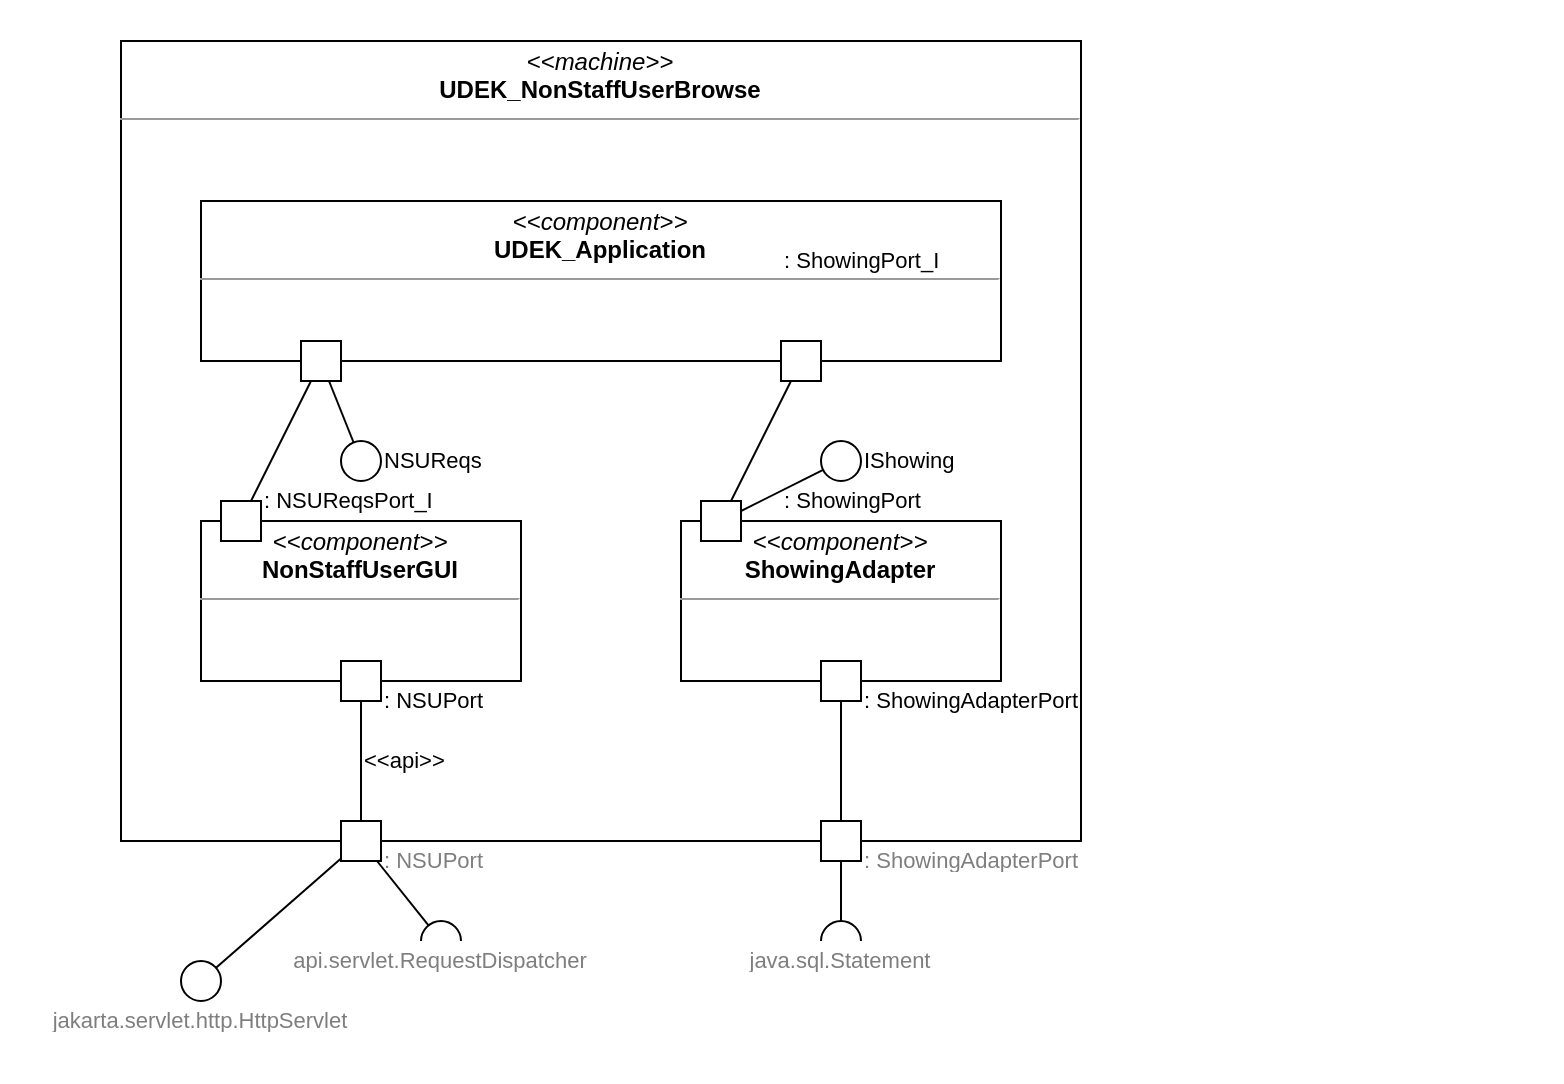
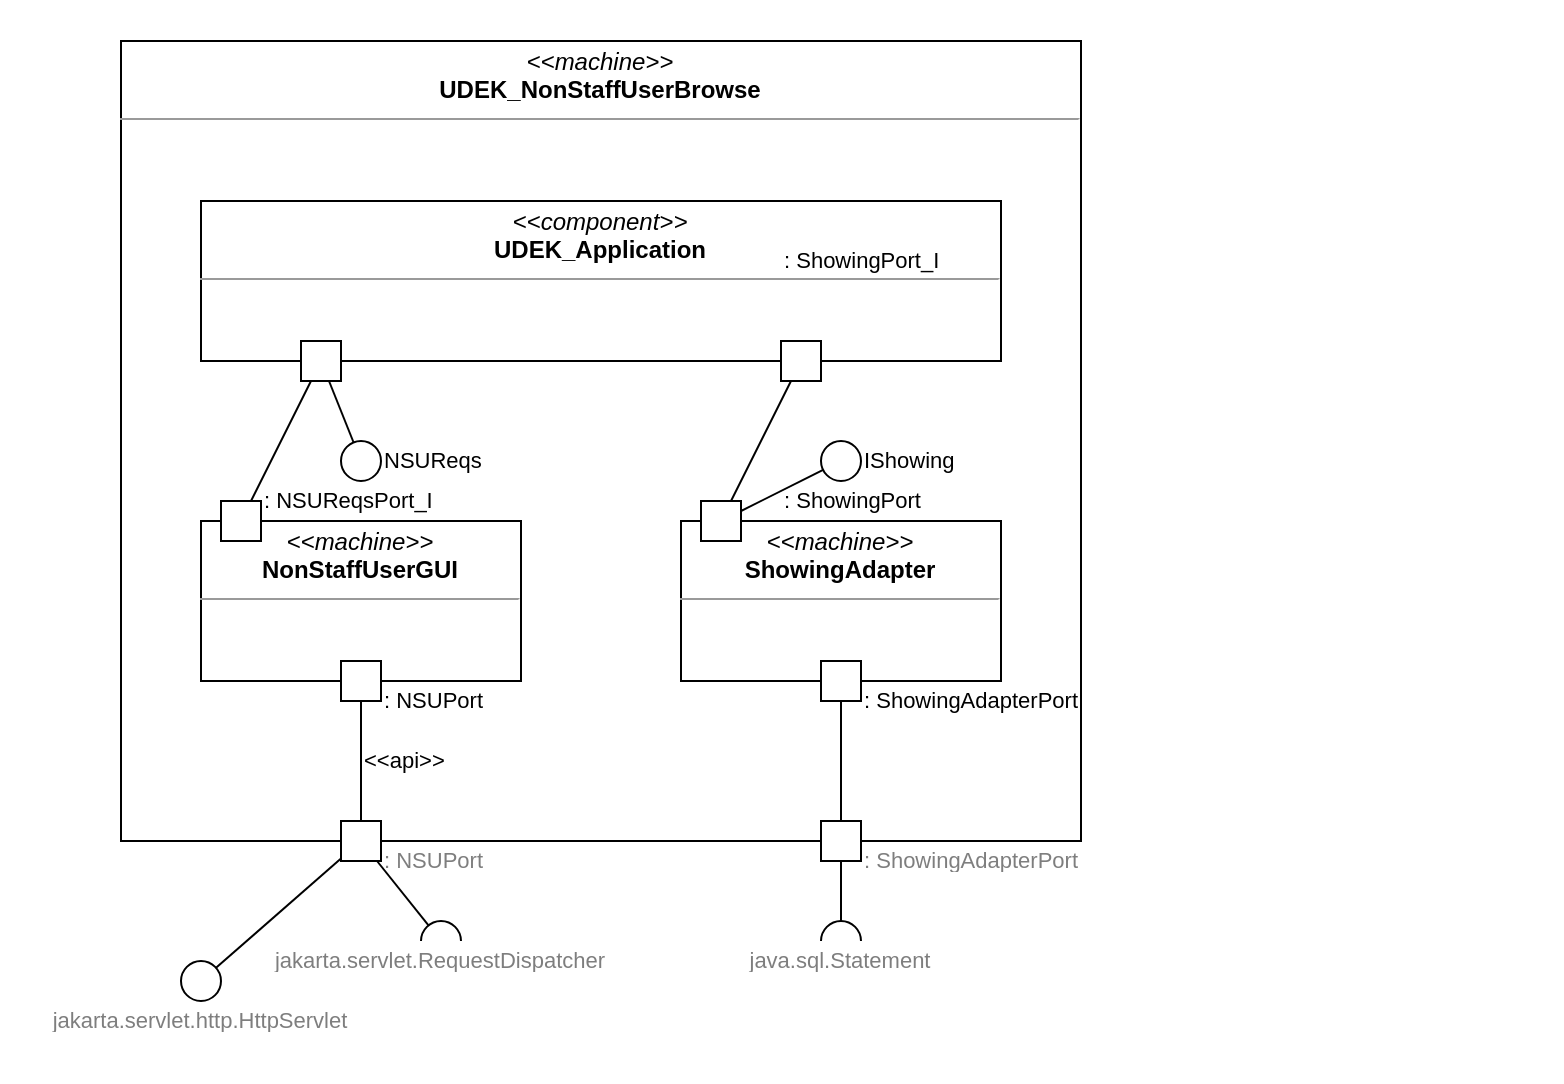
node "<<component>> NonStaffUserGUI": label "<<component>> NonStaffUserGUI" -> "<<machine>> NonStaffUserGUI"
node "<<component>> ShowingAdapter": label "<<component>> ShowingAdapter" -> "<<machine>> ShowingAdapter"
node "api.servlet.RequestDispatcher": label "api.servlet.RequestDispatcher" -> "jakarta.servlet.RequestDispatcher"
